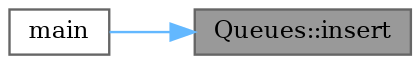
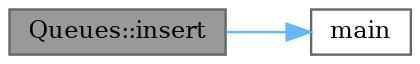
edge "main" -> "Queues::insert": reversed
